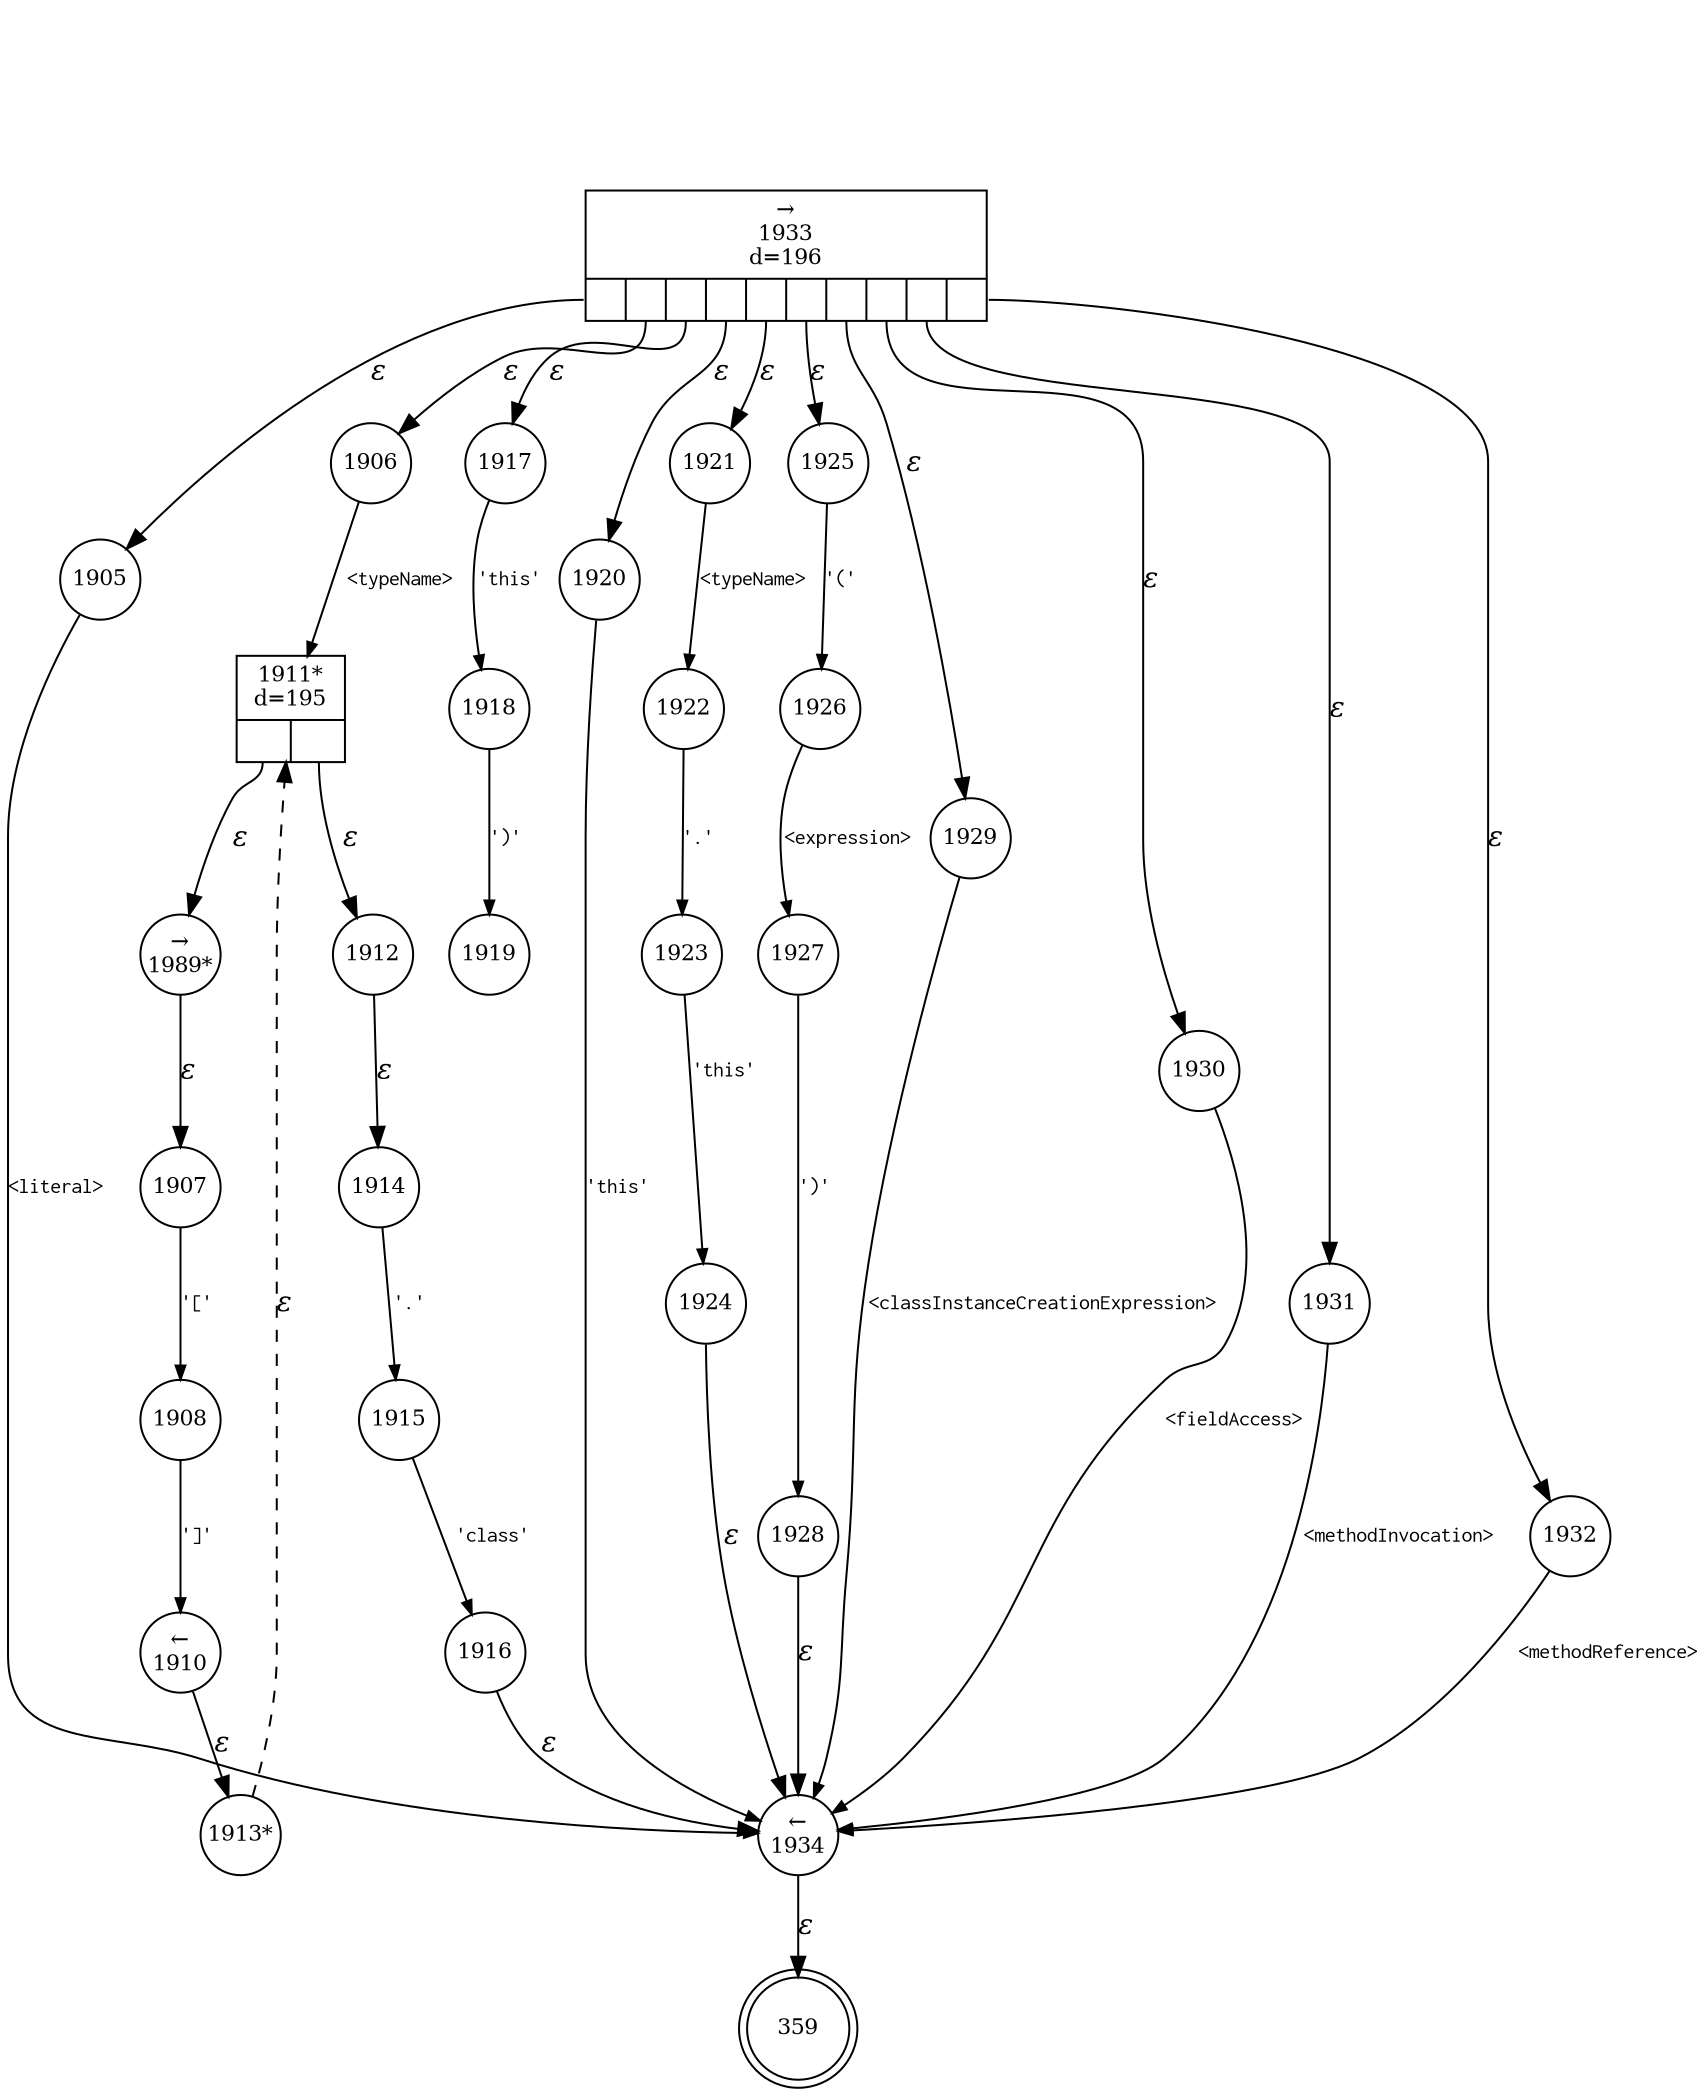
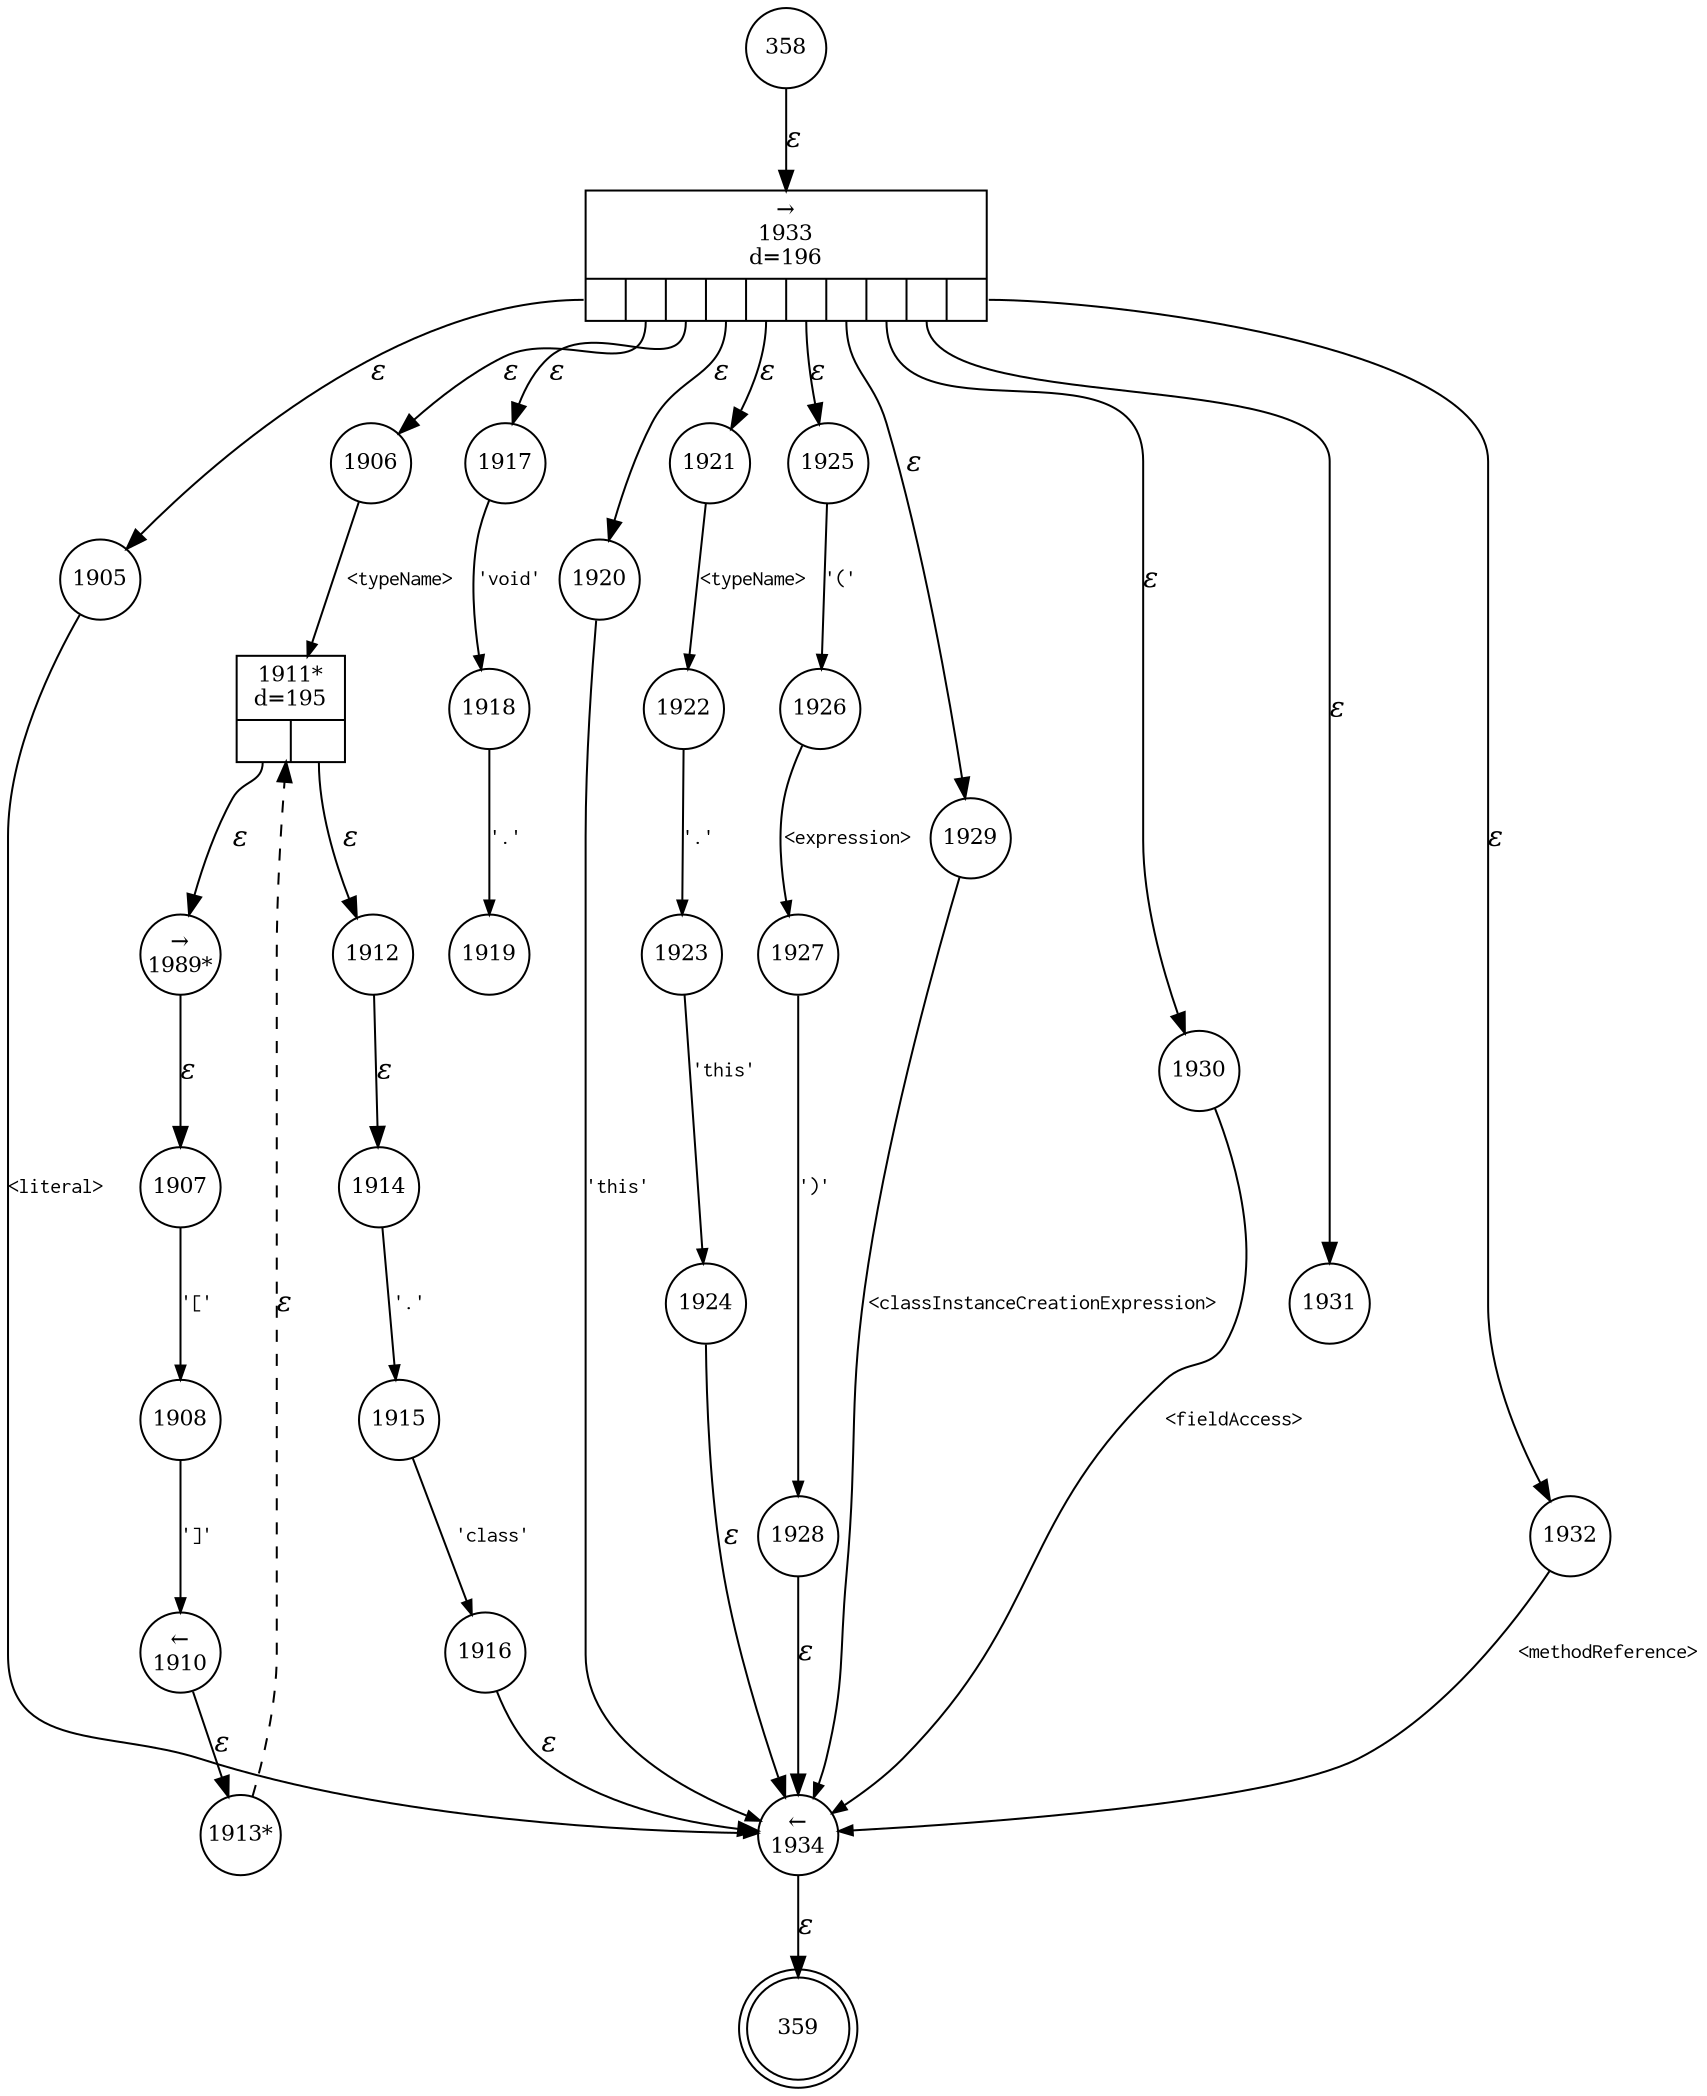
node "358": added
edge "1917" -> "1918": label "'this'" -> "'void'"
edge "1918" -> "1919": label "')'" -> "'.'"
edge "1931" -> "← 1934": removed, label "<methodInvocation>"
